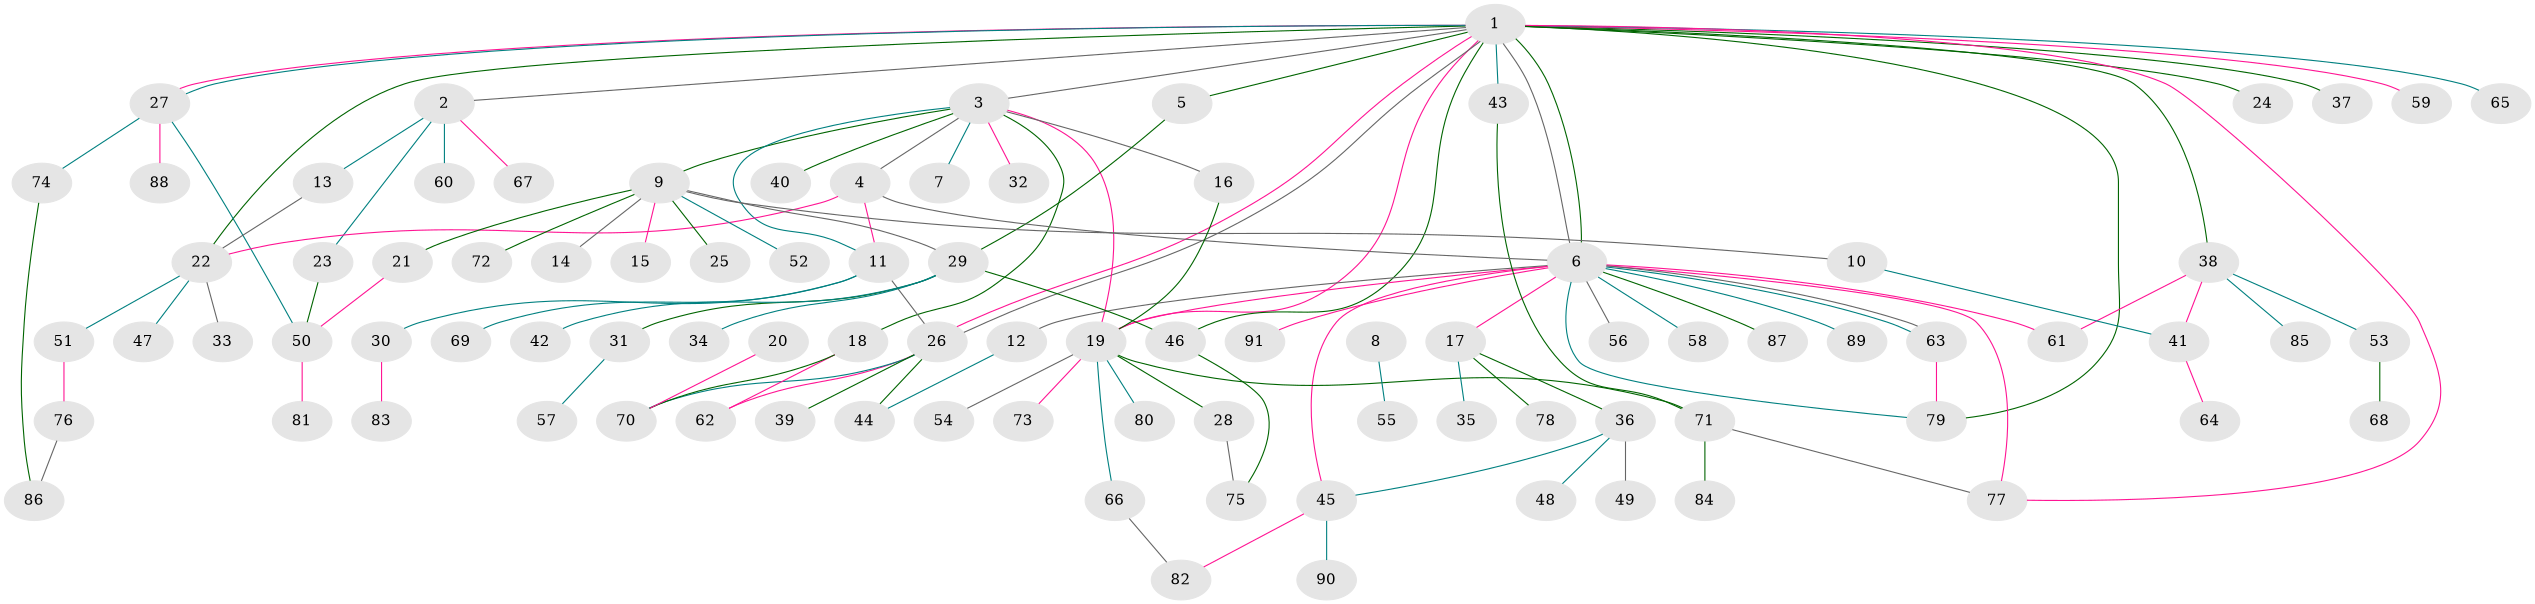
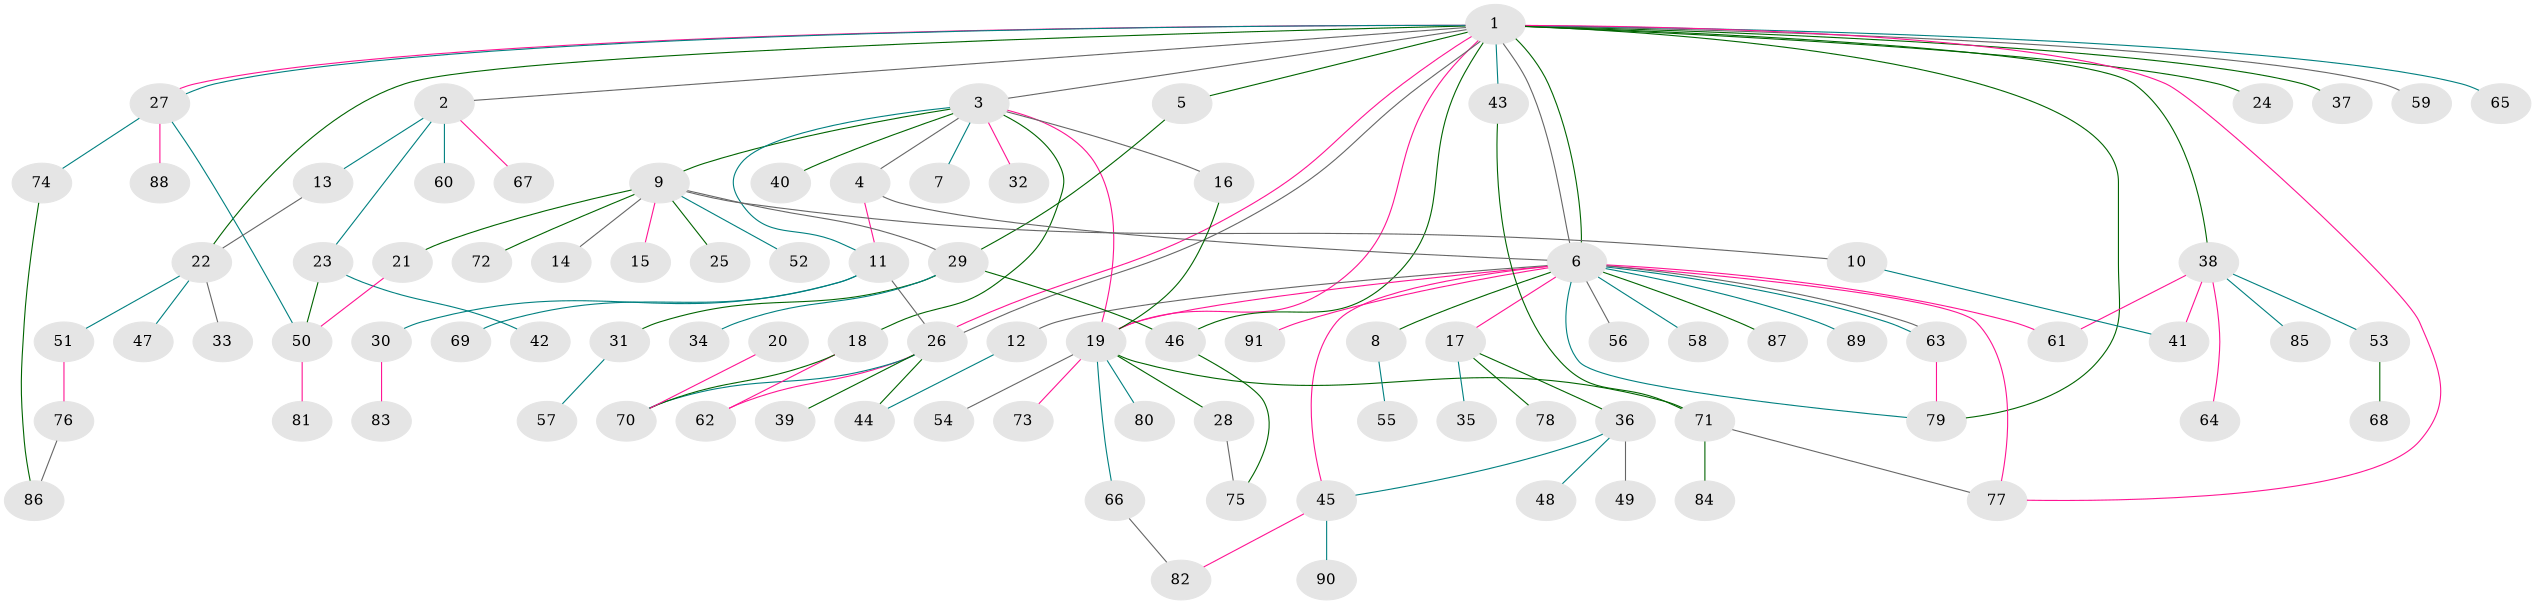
edge "1" -- "59": color deeppink -> gray40
edge "4" -- "22": removed
edge "6" -- "8": added
edge "29" -- "42": now "23" -- "42"
edge "41" -- "64": now "38" -- "64"
